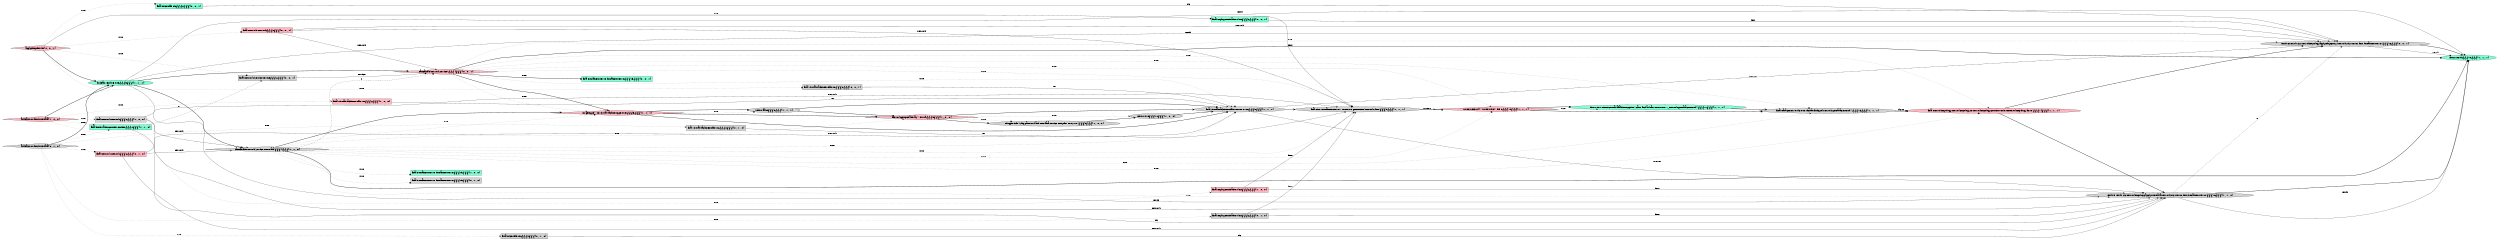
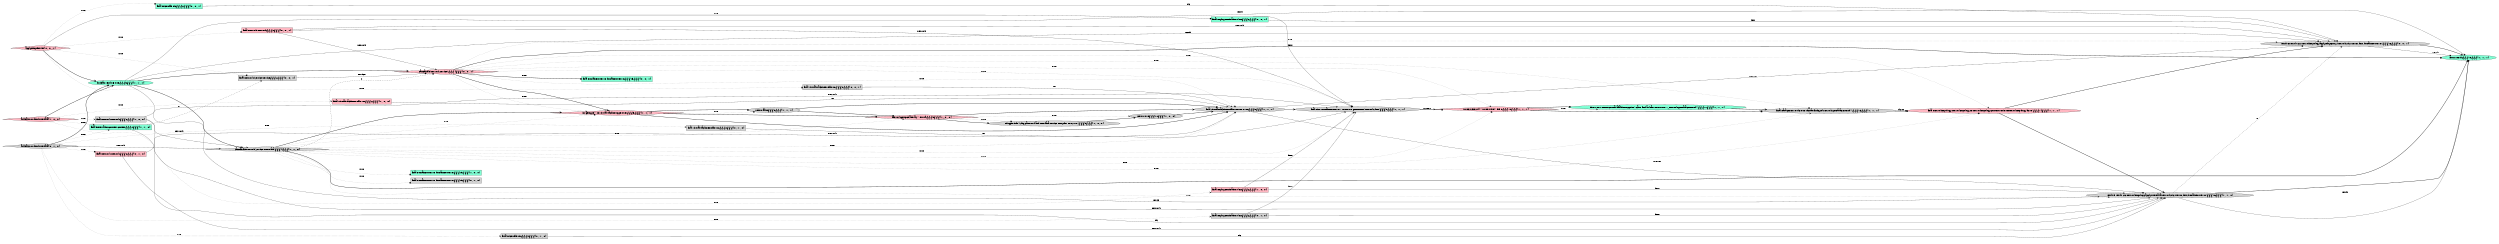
edge "final Network network@@@2@@@['0', '1', '0']" -> "canHandle(network,Service.UserData)@@@4@@@['1', '1', '0']": now "addPasswordAndUserdata['0', '1', '0']" -> "canHandle(network,Service.UserData)@@@4@@@['1', '1', '0']"
